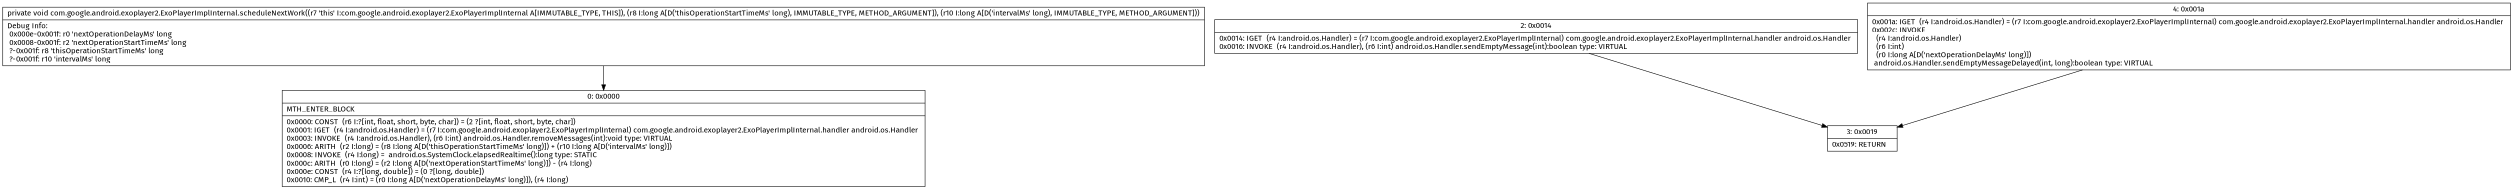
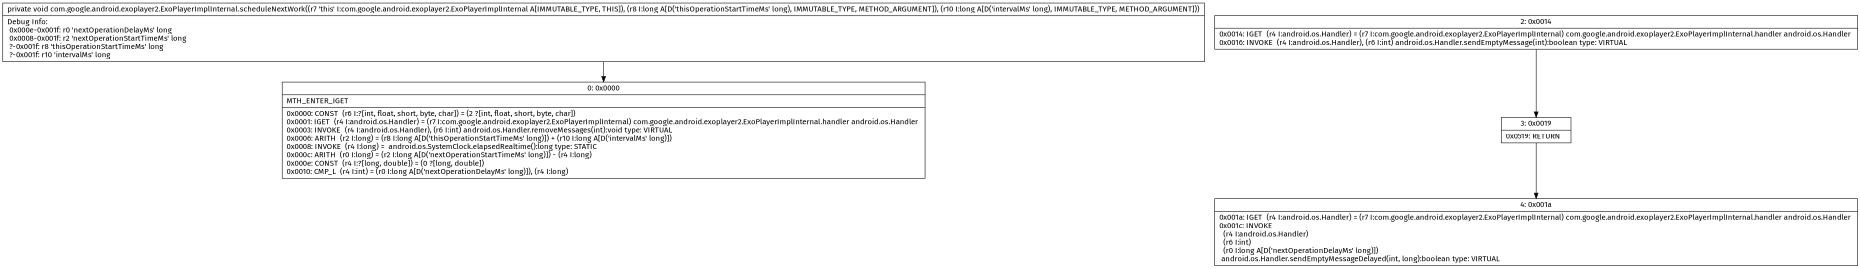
node "4: 0x001a": text "0x002c: INVOKE" -> "0x001c: INVOKE"
edge "4: 0x001a" -> "3: 0x0019": reversed
node "0: 0x0000": text "MTH_ENTER_BLOCK" -> "MTH_ENTER_IGET"
